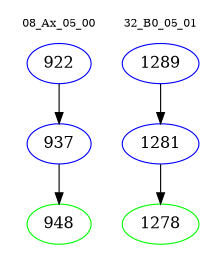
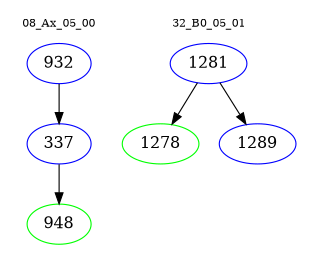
node "922": label "922" -> "932"
edge "1289" -> "1281": reversed
node "937": label "937" -> "337"
